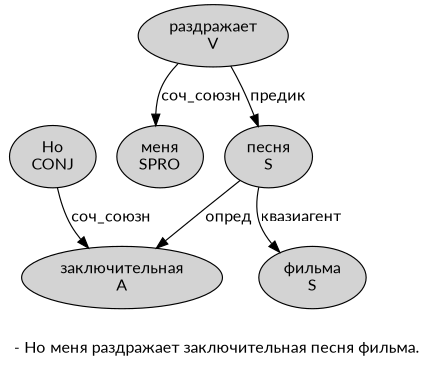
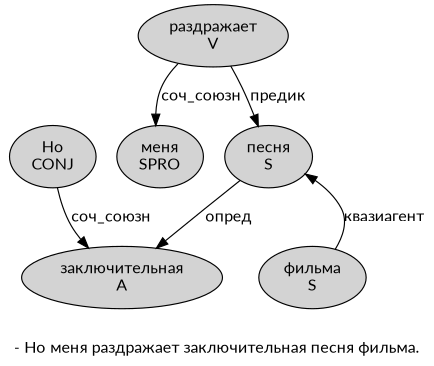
edge "песня S" -> "фильма S": reversed
